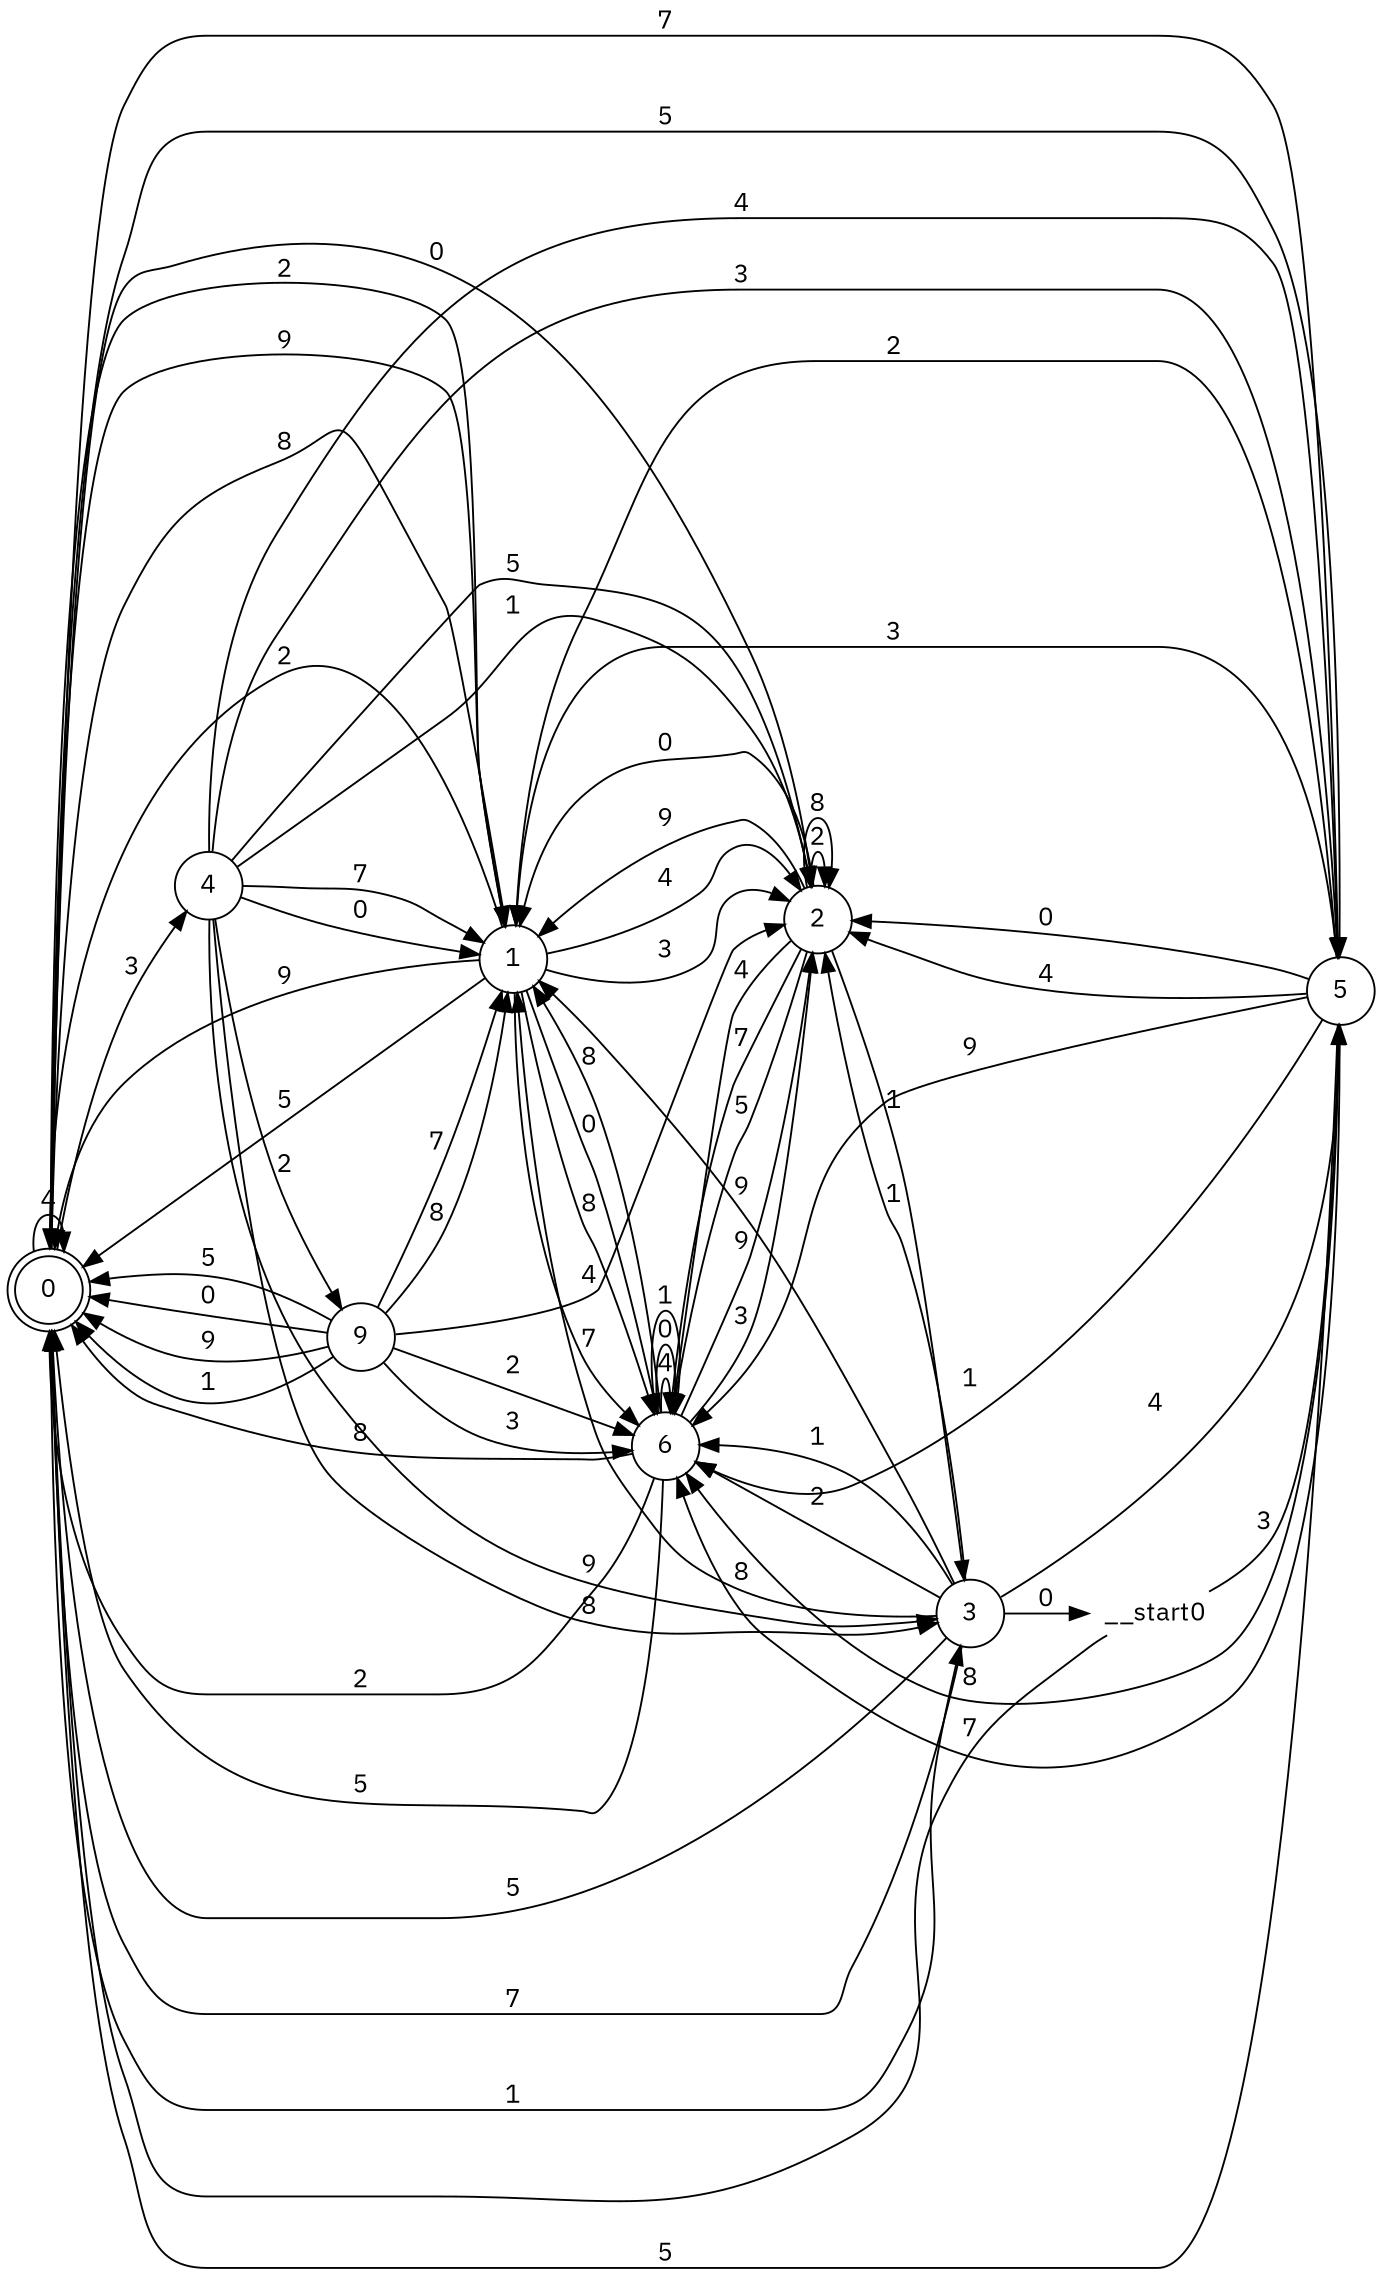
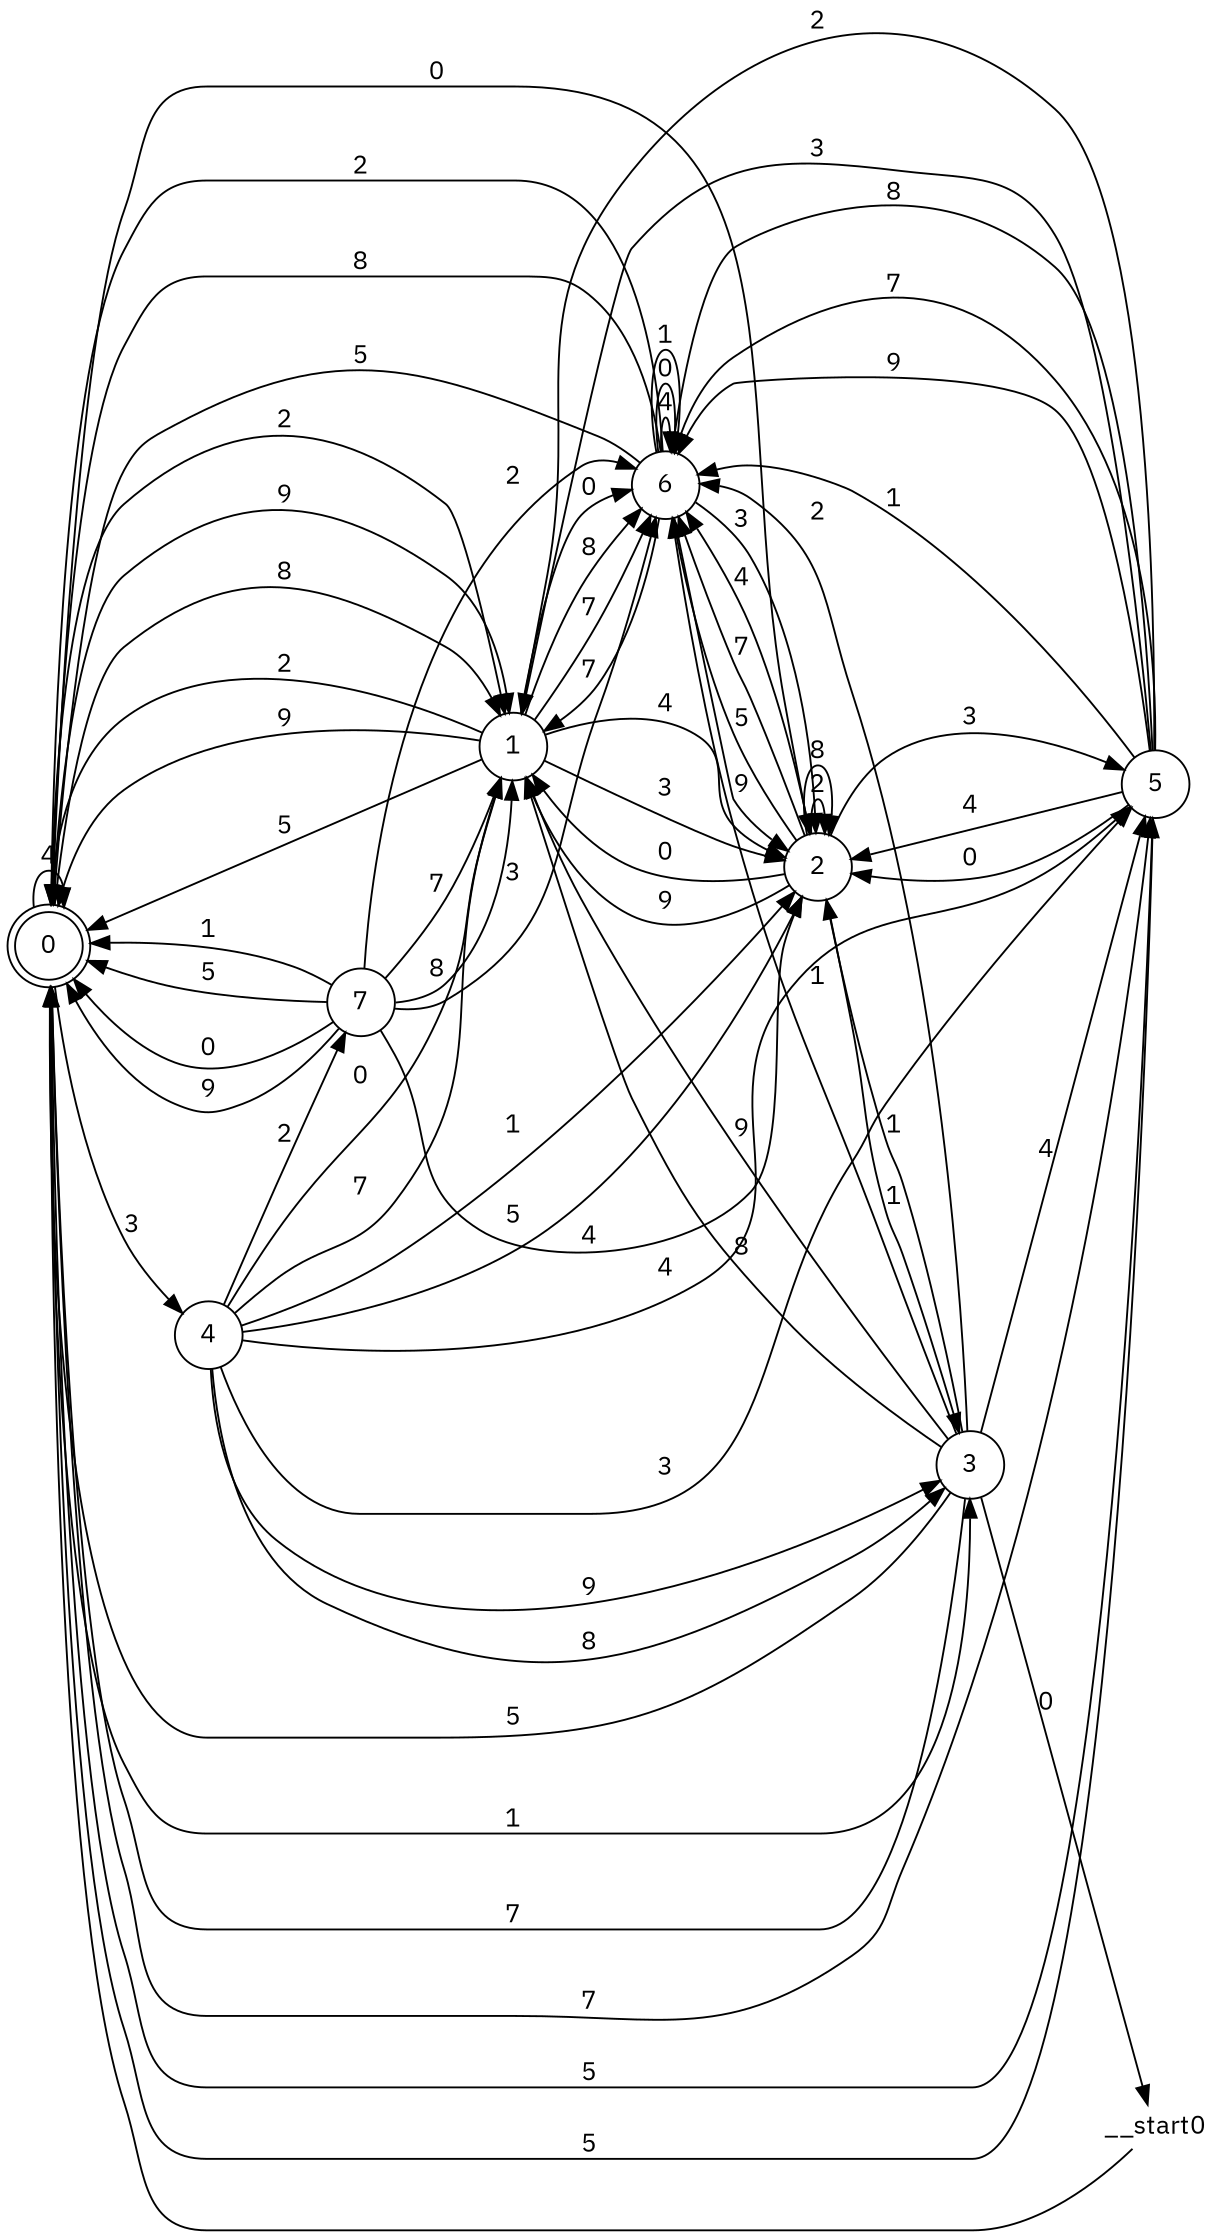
edge "6" -> "1": label "8" -> "7"
edge "__start0" -> "5": now "2" -> "5"
node "9": label "9" -> "7"
